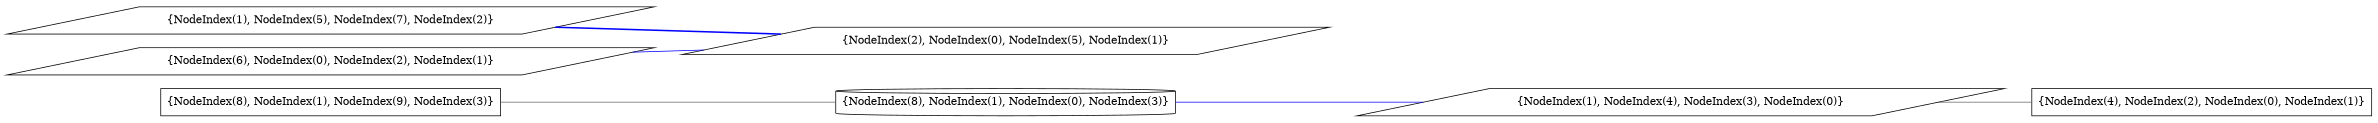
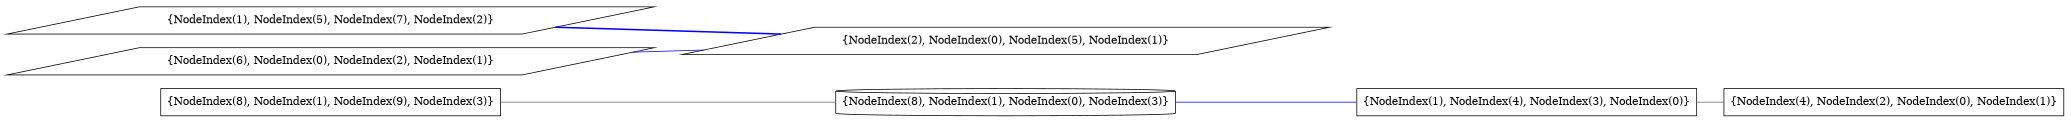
node "{NodeIndex(1), NodeIndex(4), NodeIndex(3), NodeIndex(0)}": shape parallelogram -> box
